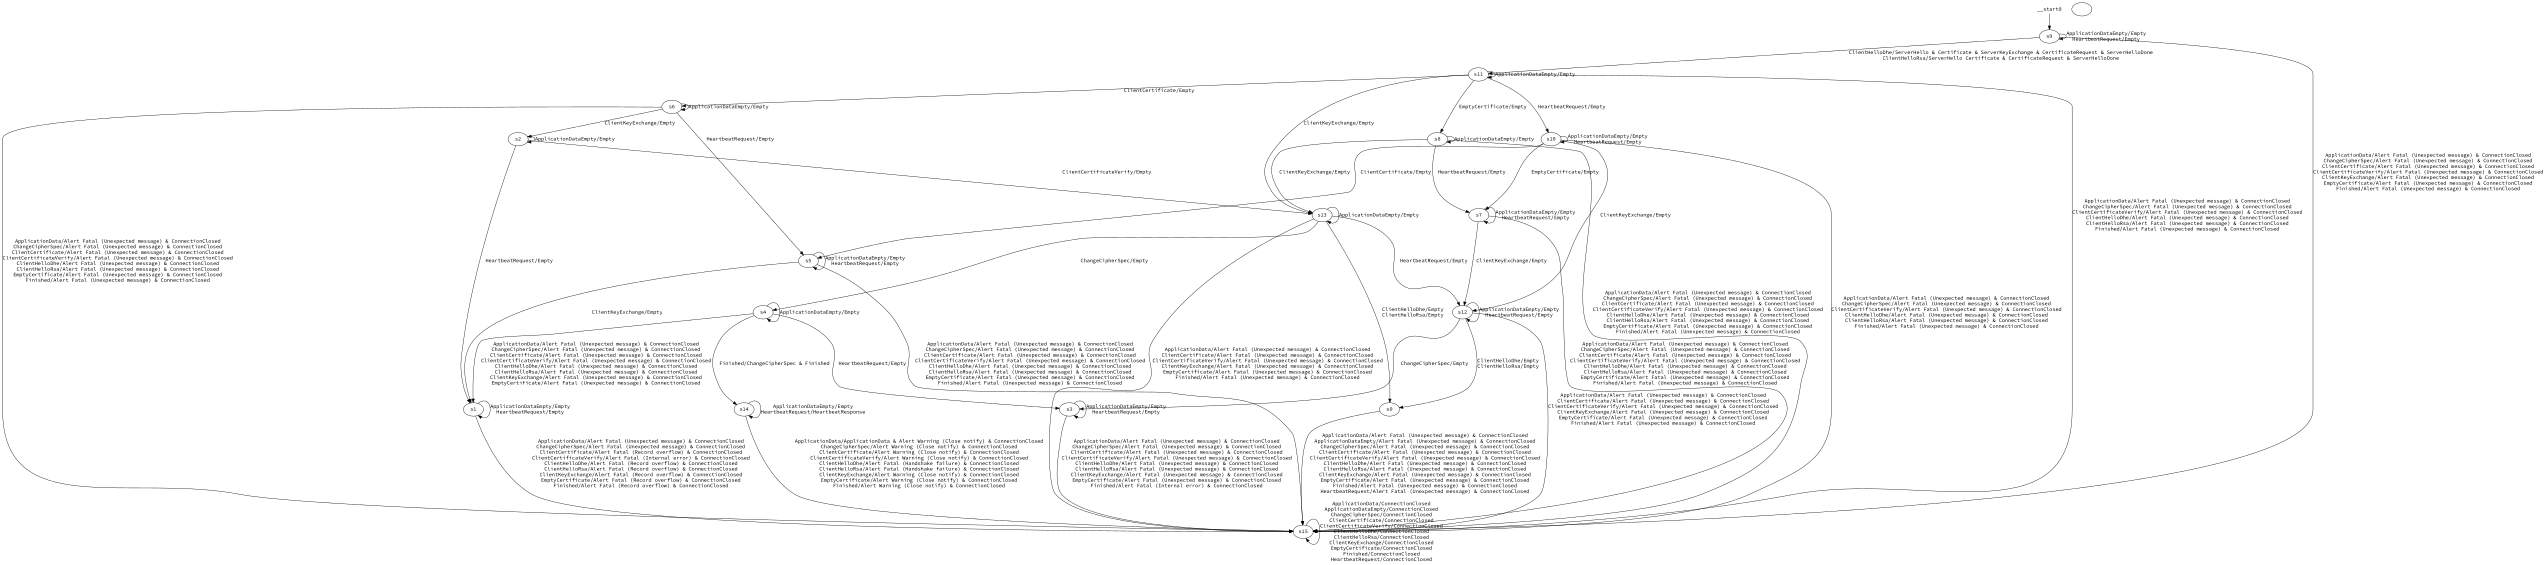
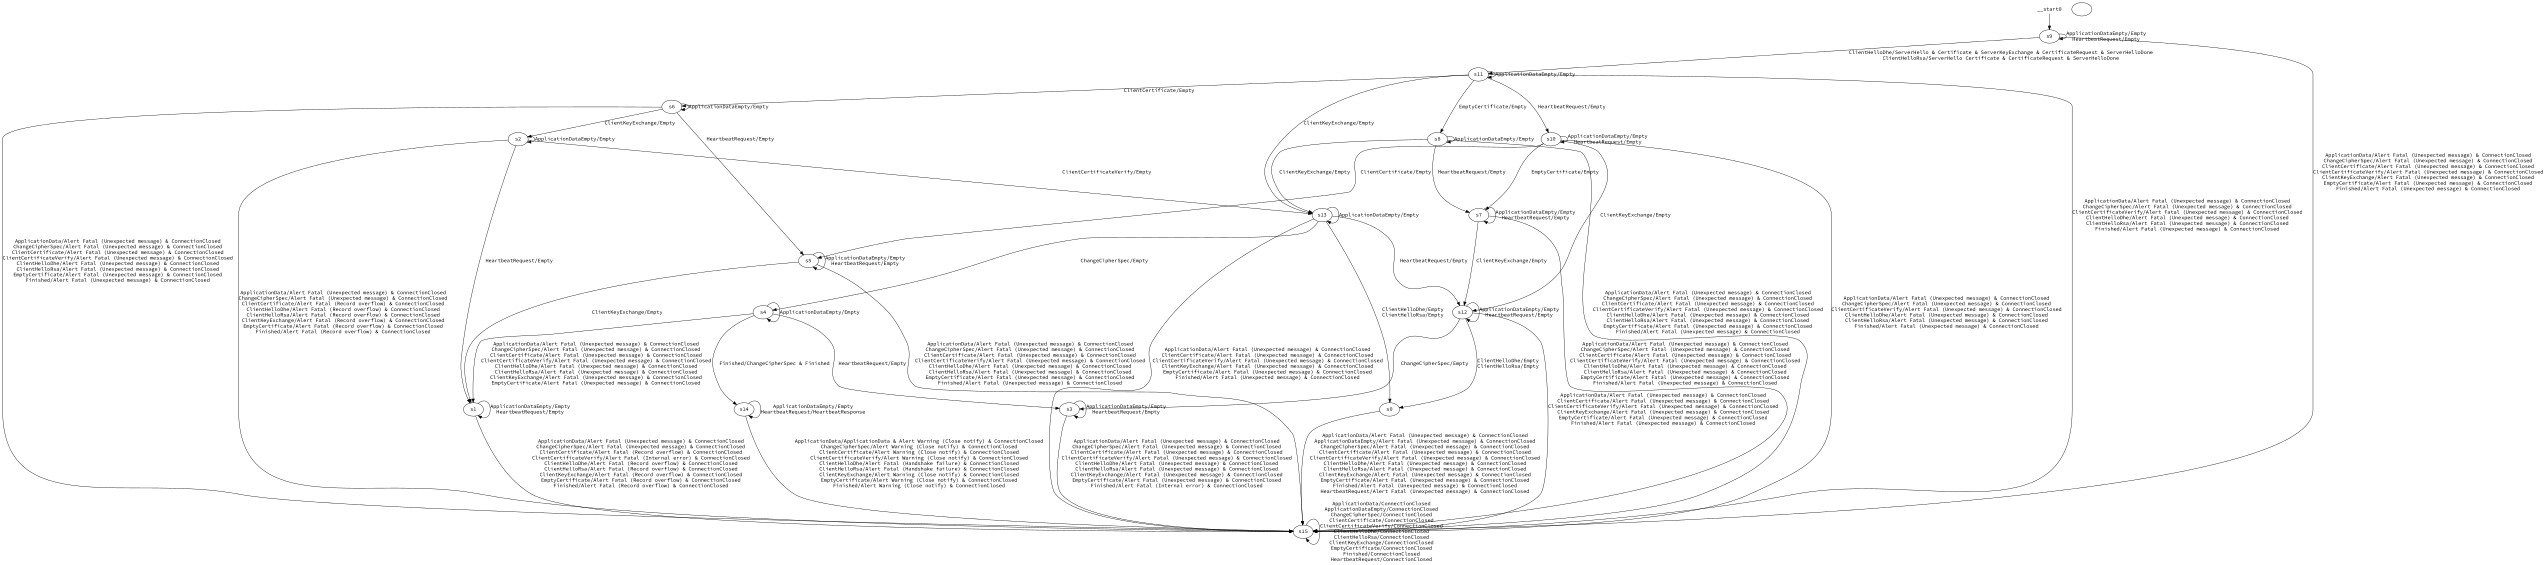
edge "s2" -> "s15": added, label "ApplicationData/Alert Fatal (Unexpected message) & ConnectionClosed ChangeCipherSpec/Alert Fatal (Unexpected message) & ConnectionClosed ClientCertificate/Alert Fatal (Record overflow) & ConnectionClosed ClientHelloDhe/Alert Fatal (Record overflow) & ConnectionClosed ClientHelloRsa/Alert Fatal (Record overflow) & ConnectionClosed ClientKeyExchange/Alert Fatal (Record overflow) & ConnectionClosed EmptyCertificate/Alert Fatal (Record overflow) & ConnectionClosed Finished/Alert Fatal (Record overflow) & ConnectionClosed"
